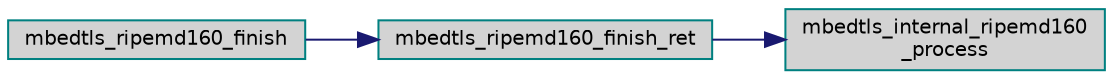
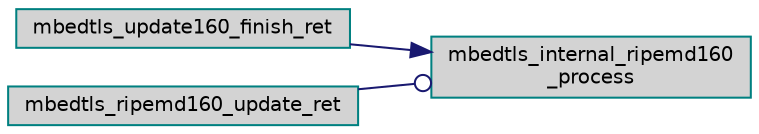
node "mbedtls_ripemd160_finish": removed
node "mbedtls_ripemd160_finish_ret": label "mbedtls_ripemd160_finish_ret" -> "mbedtls_update160_finish_ret"
node "mbedtls_ripemd160_update_ret": added
